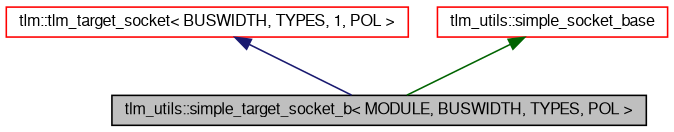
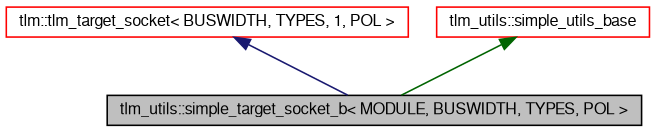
node "tlm_utils::simple_socket_base": label "tlm_utils::simple_socket_base" -> "tlm_utils::simple_utils_base"
